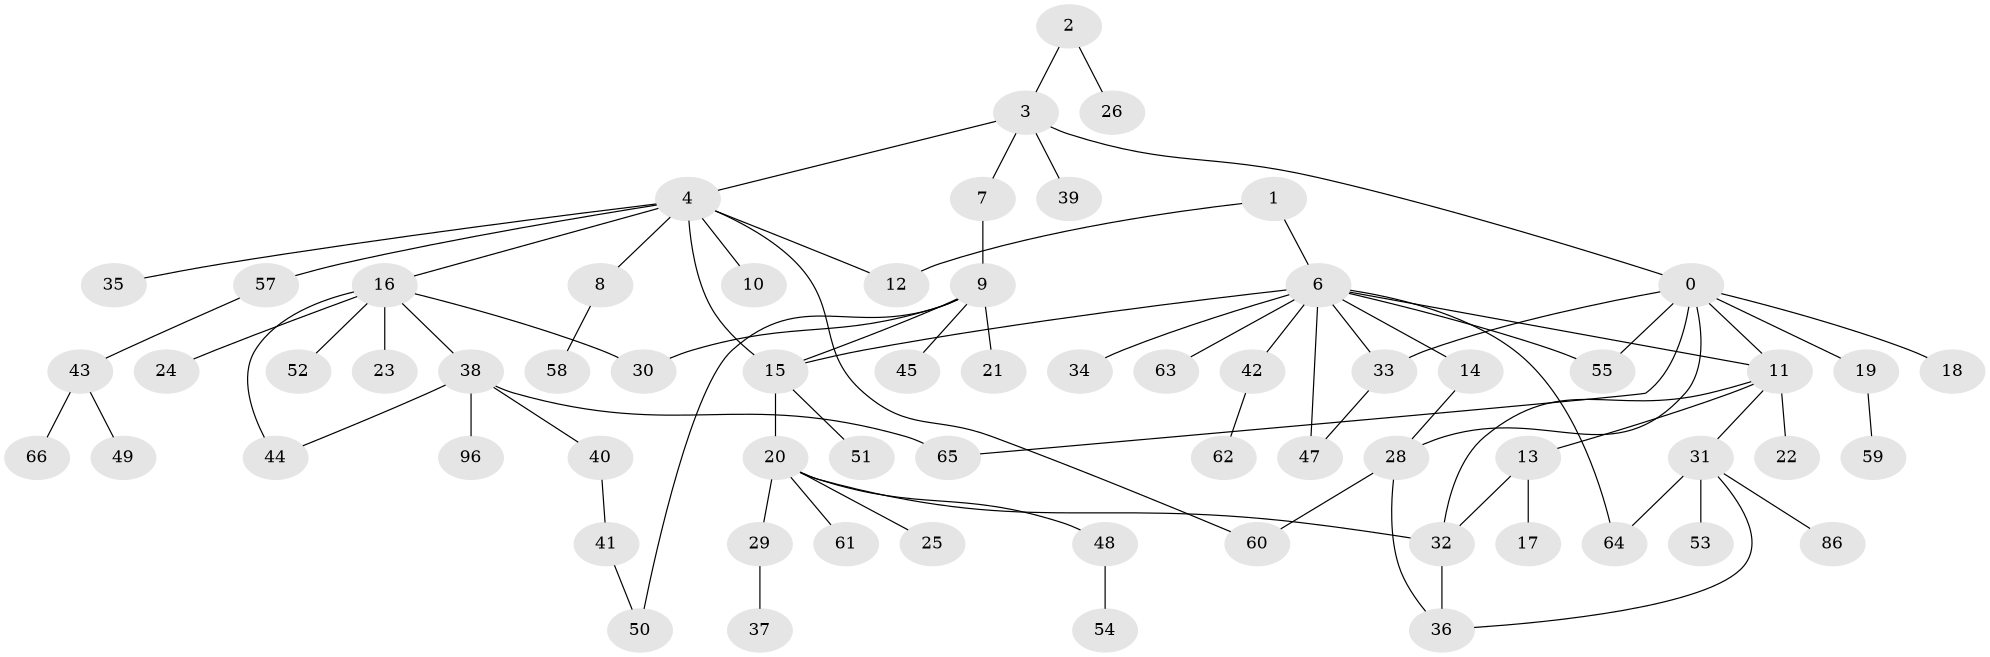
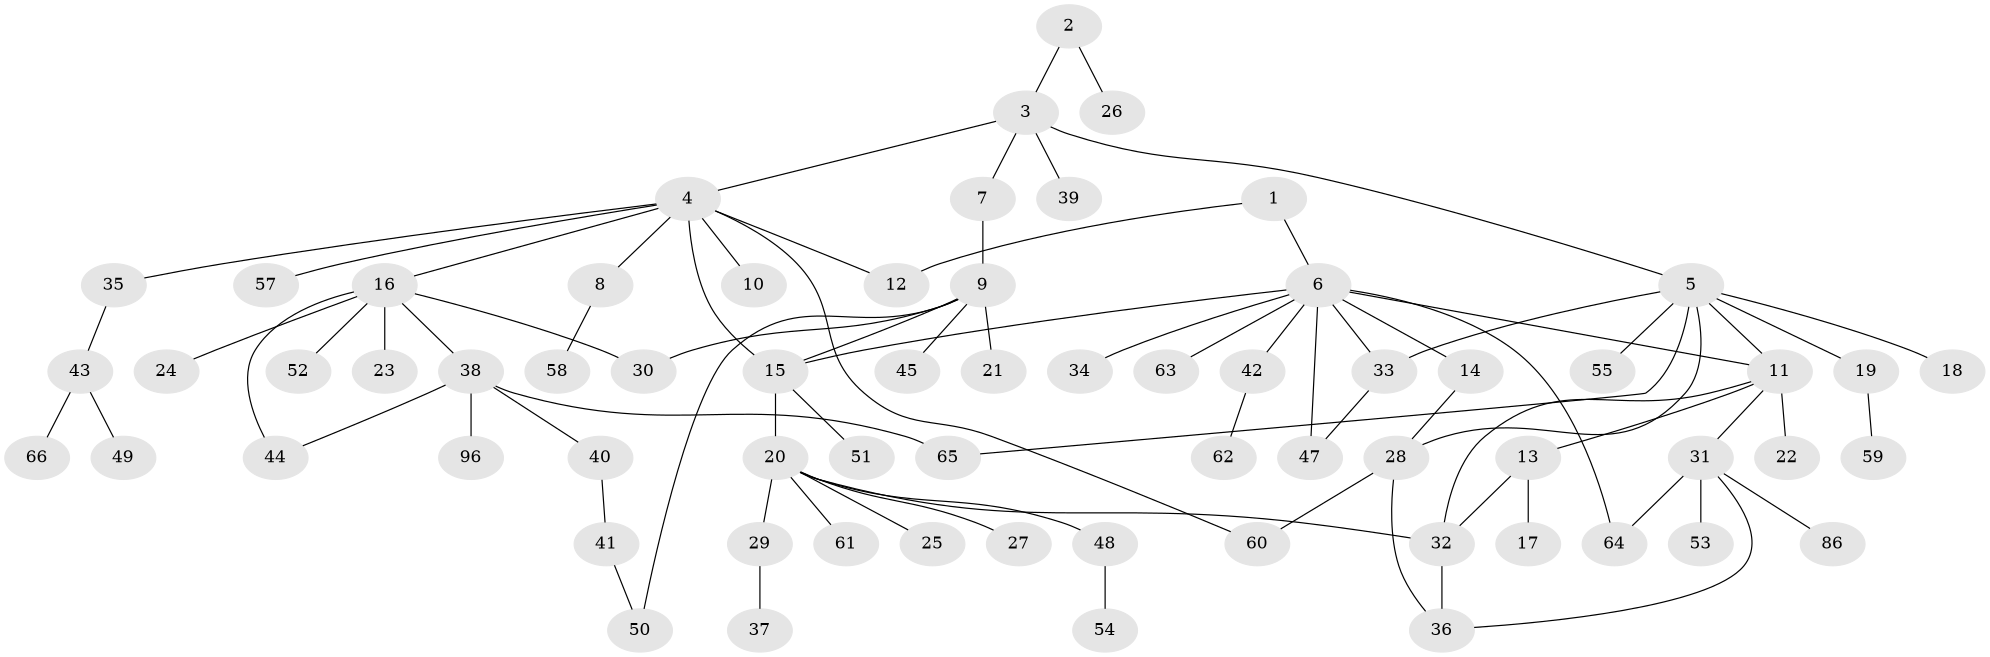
node "0": label "0" -> "5"
edge "57" -- "43": now "35" -- "43"
edge "6" -- "55": removed
node "27": added
